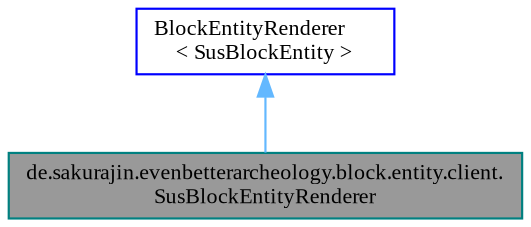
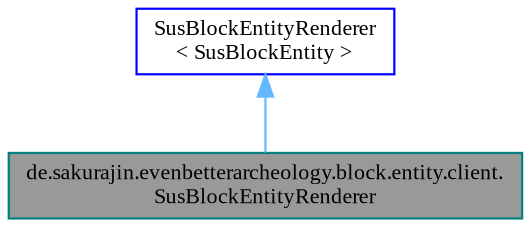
node "BlockEntityRenderer < SusBlockEntity >": label "BlockEntityRenderer < SusBlockEntity >" -> "SusBlockEntityRenderer < SusBlockEntity >"
